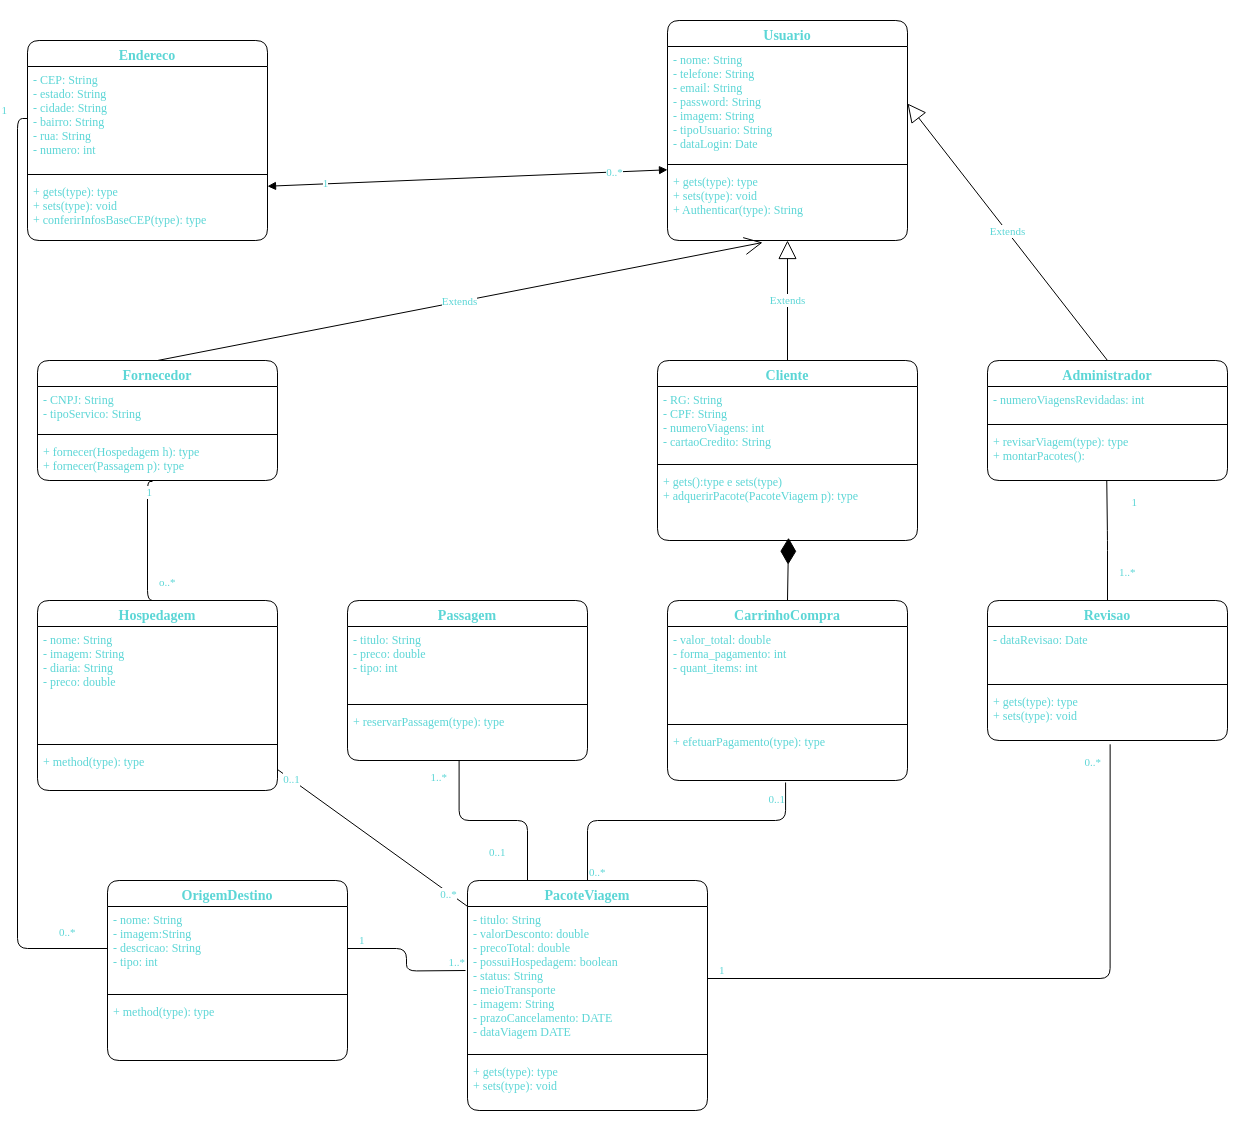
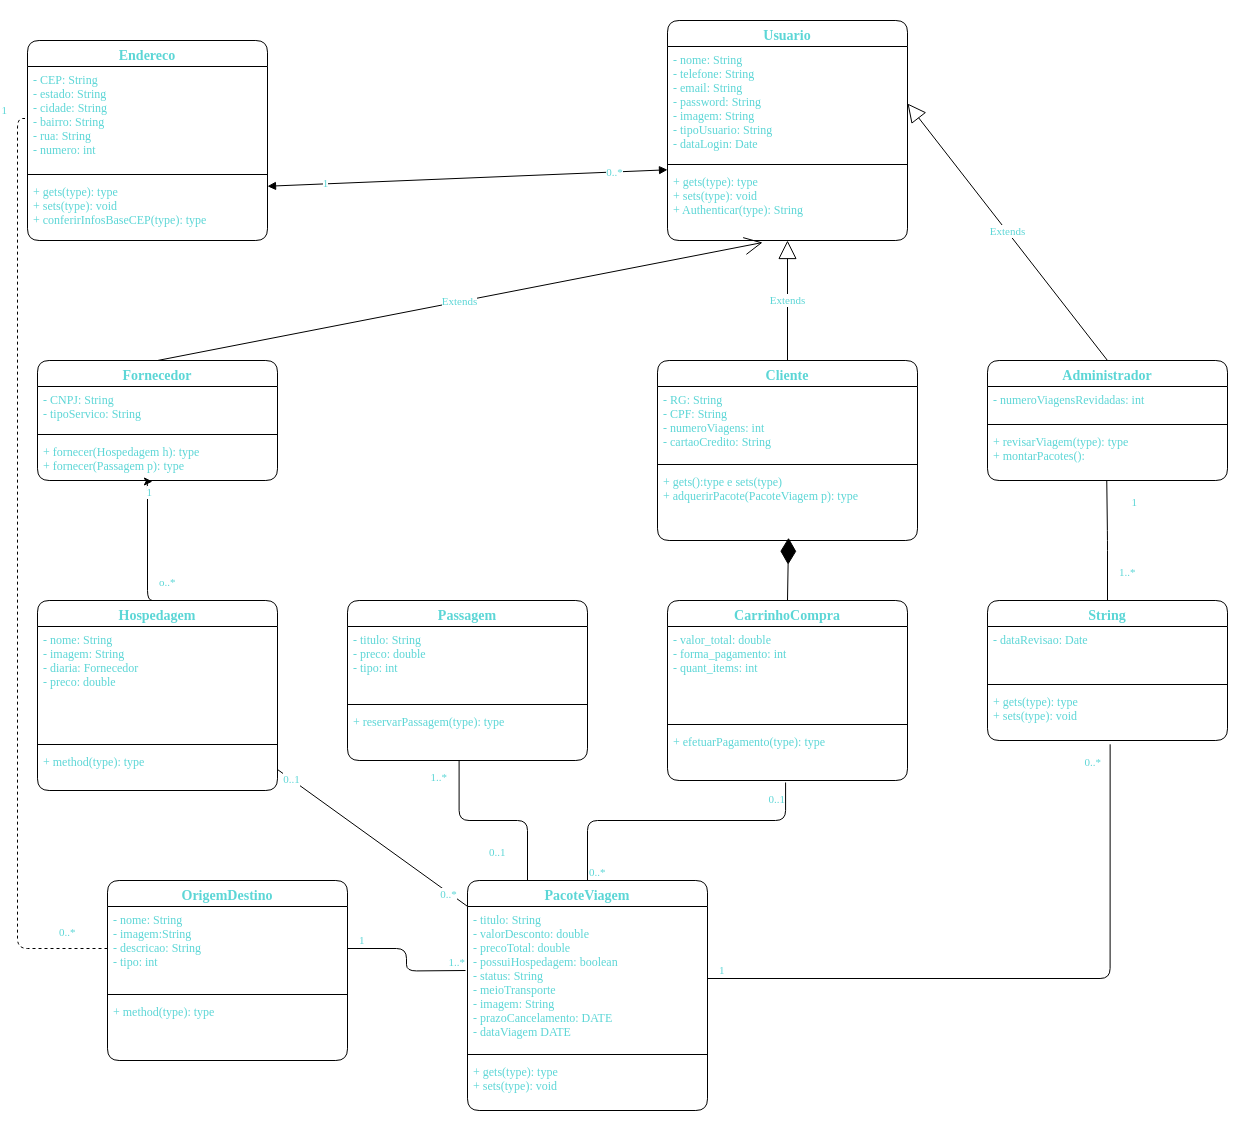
edge "+ fornecer(Hospedagem h): type + fornecer(Passagem p): type" -- "Hospedagem": arrowhead none -> classic
edge "- CEP: String - estado: String - cidade: String - bairro: String - rua: String - numero: int" -- "- nome: String - imagem:String - descricao: String - tipo: int": style solid -> dashed
node "Revisao": label "Revisao" -> "String"
node "- nome: String - imagem: String - diaria: String - preco: double": label "- nome: String - imagem: String - diaria: String - preco: double" -> "- nome: String - imagem: String - diaria: Fornecedor - preco: double"
